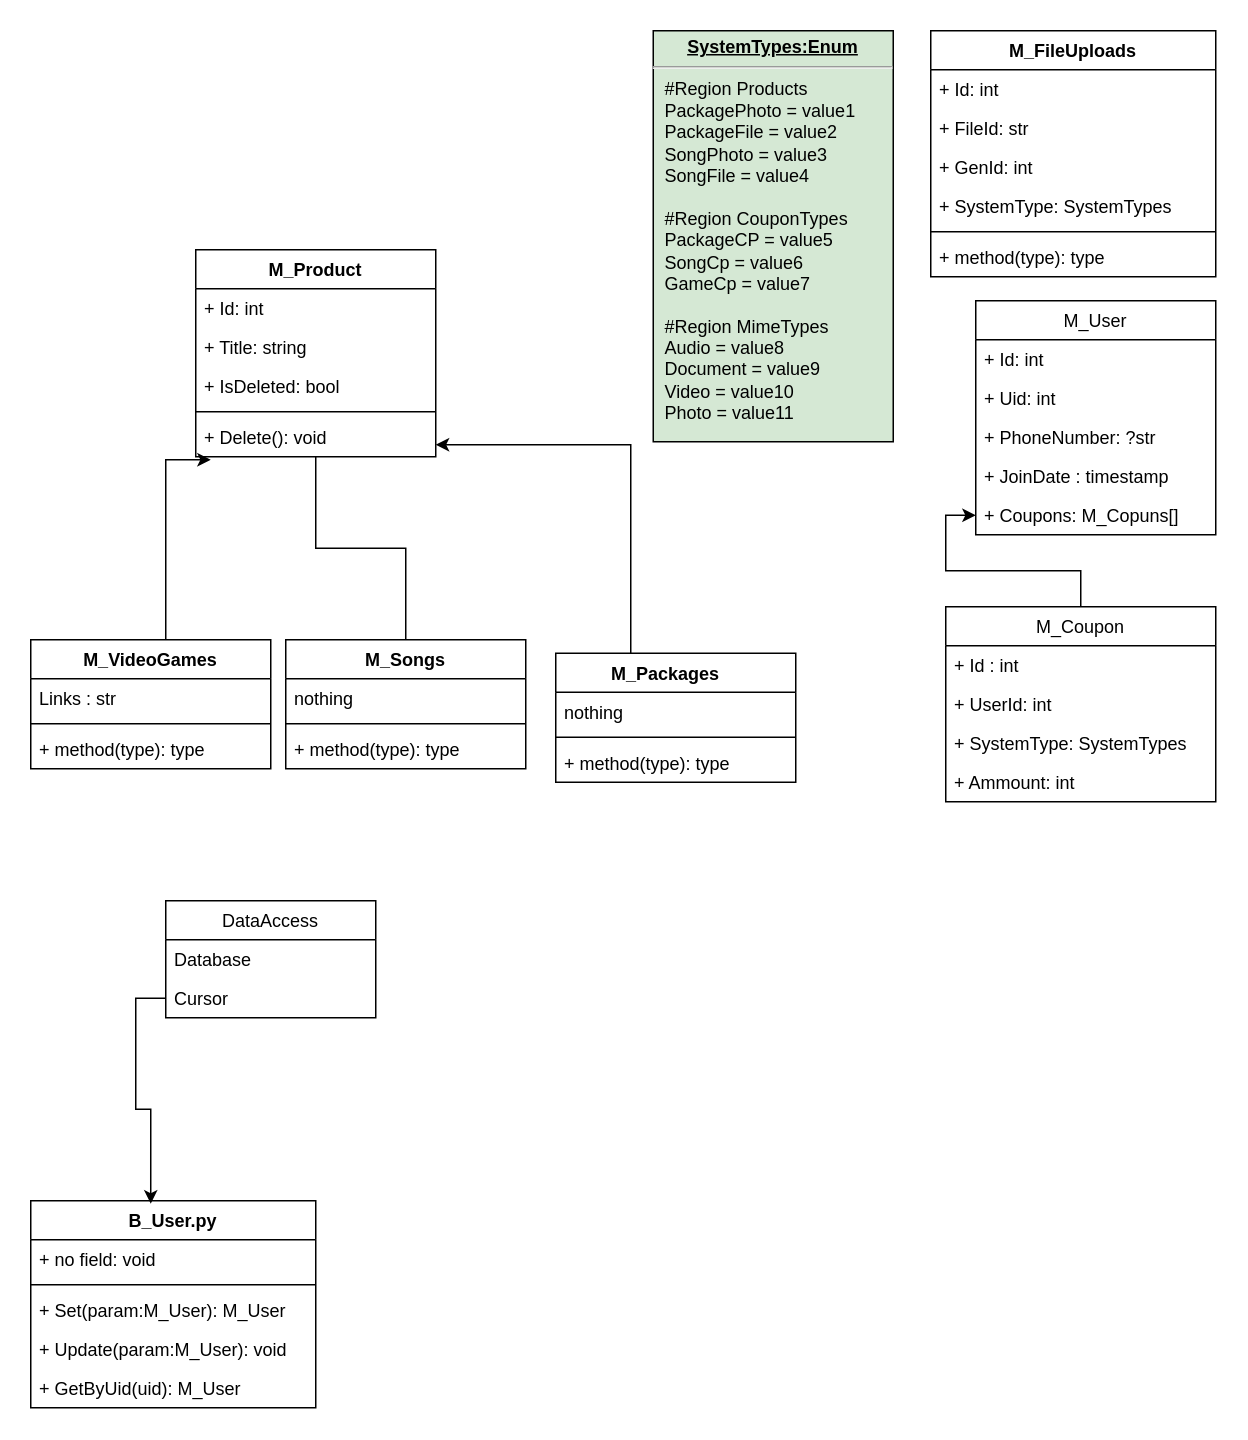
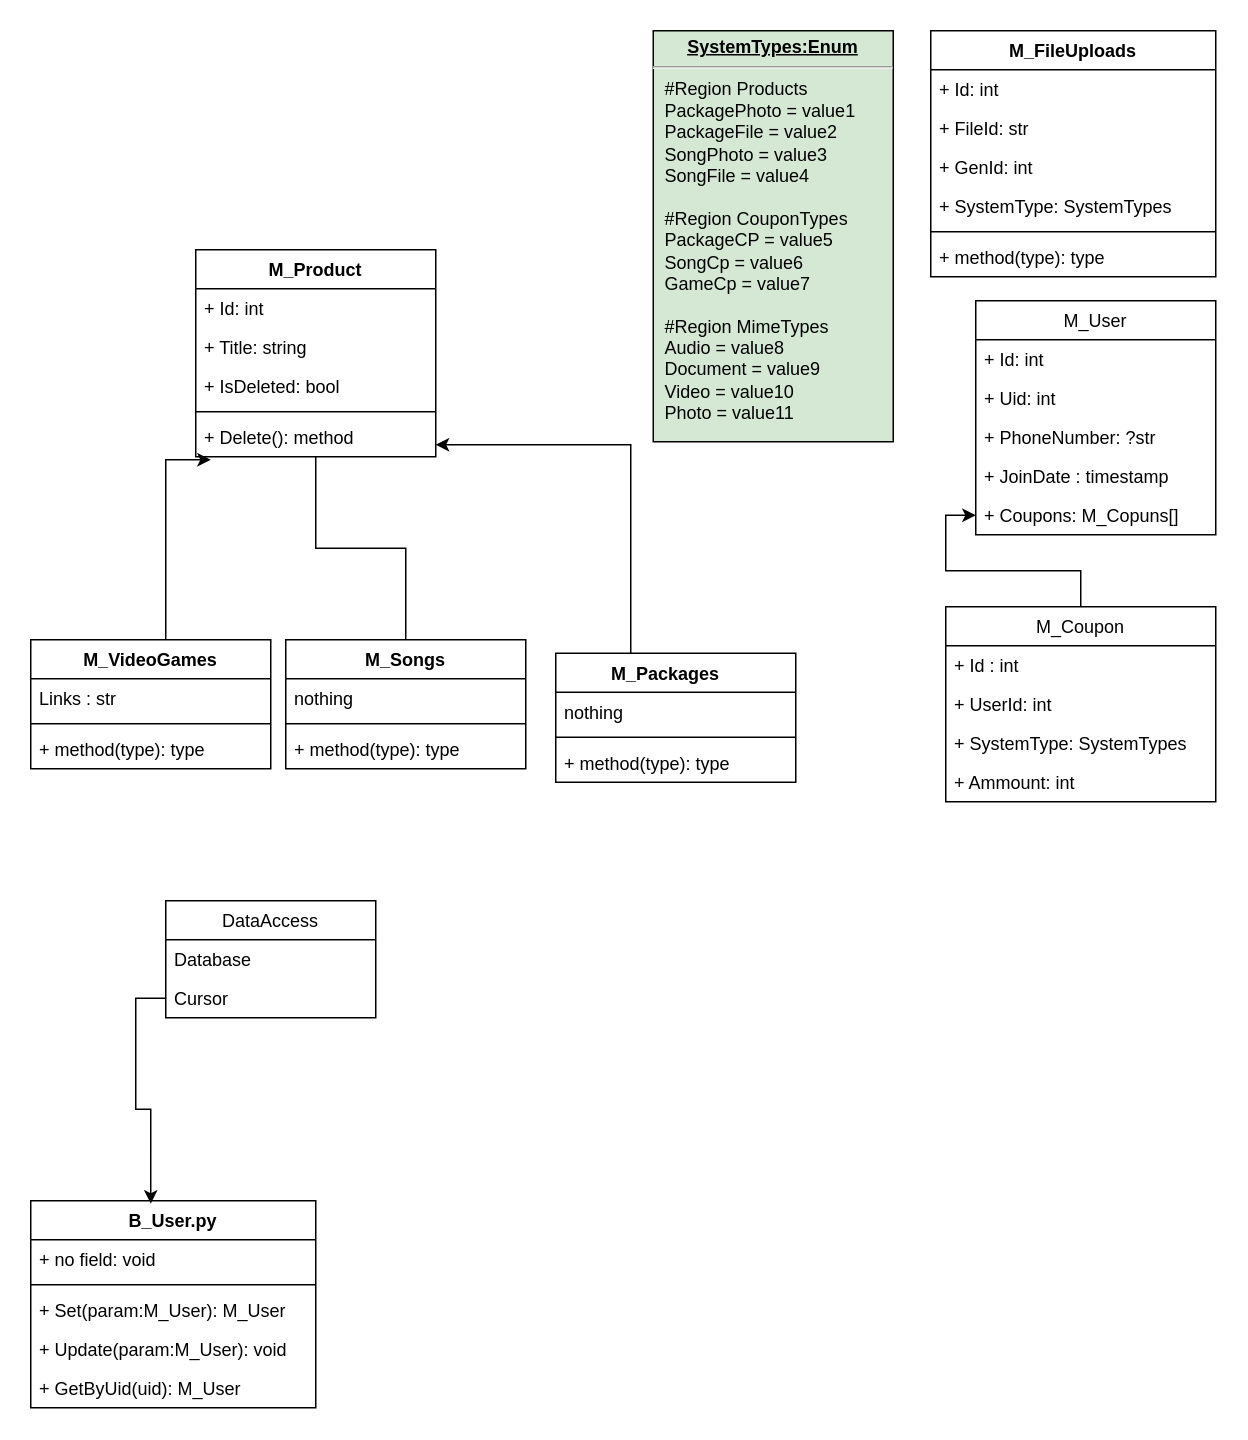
node "+ Delete(): void": label "+ Delete(): void" -> "+ Delete(): method"
